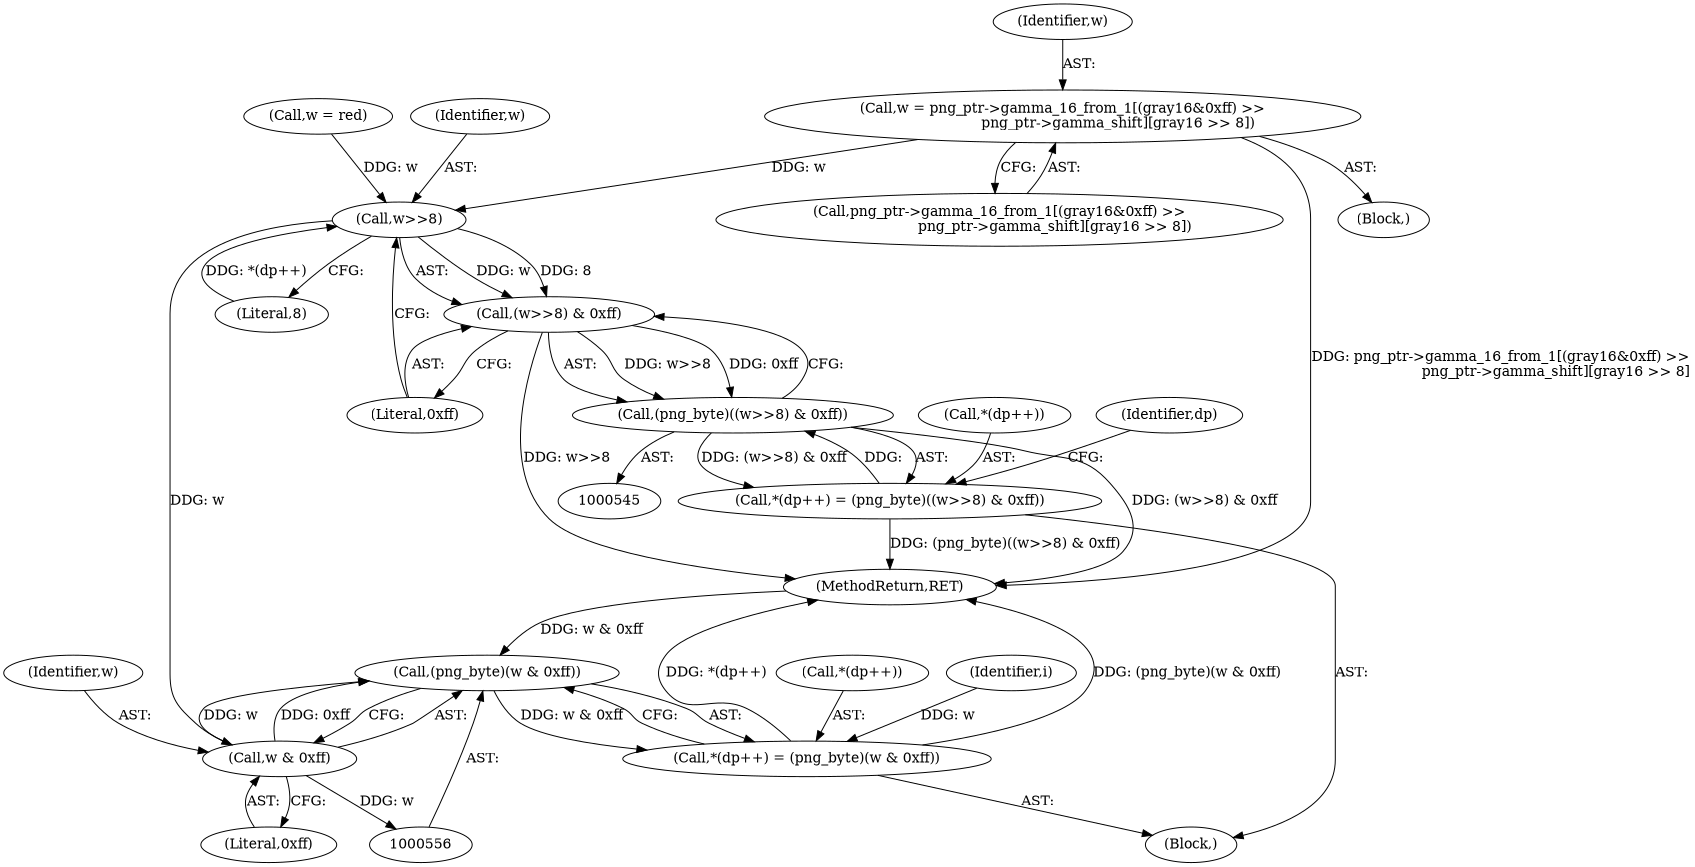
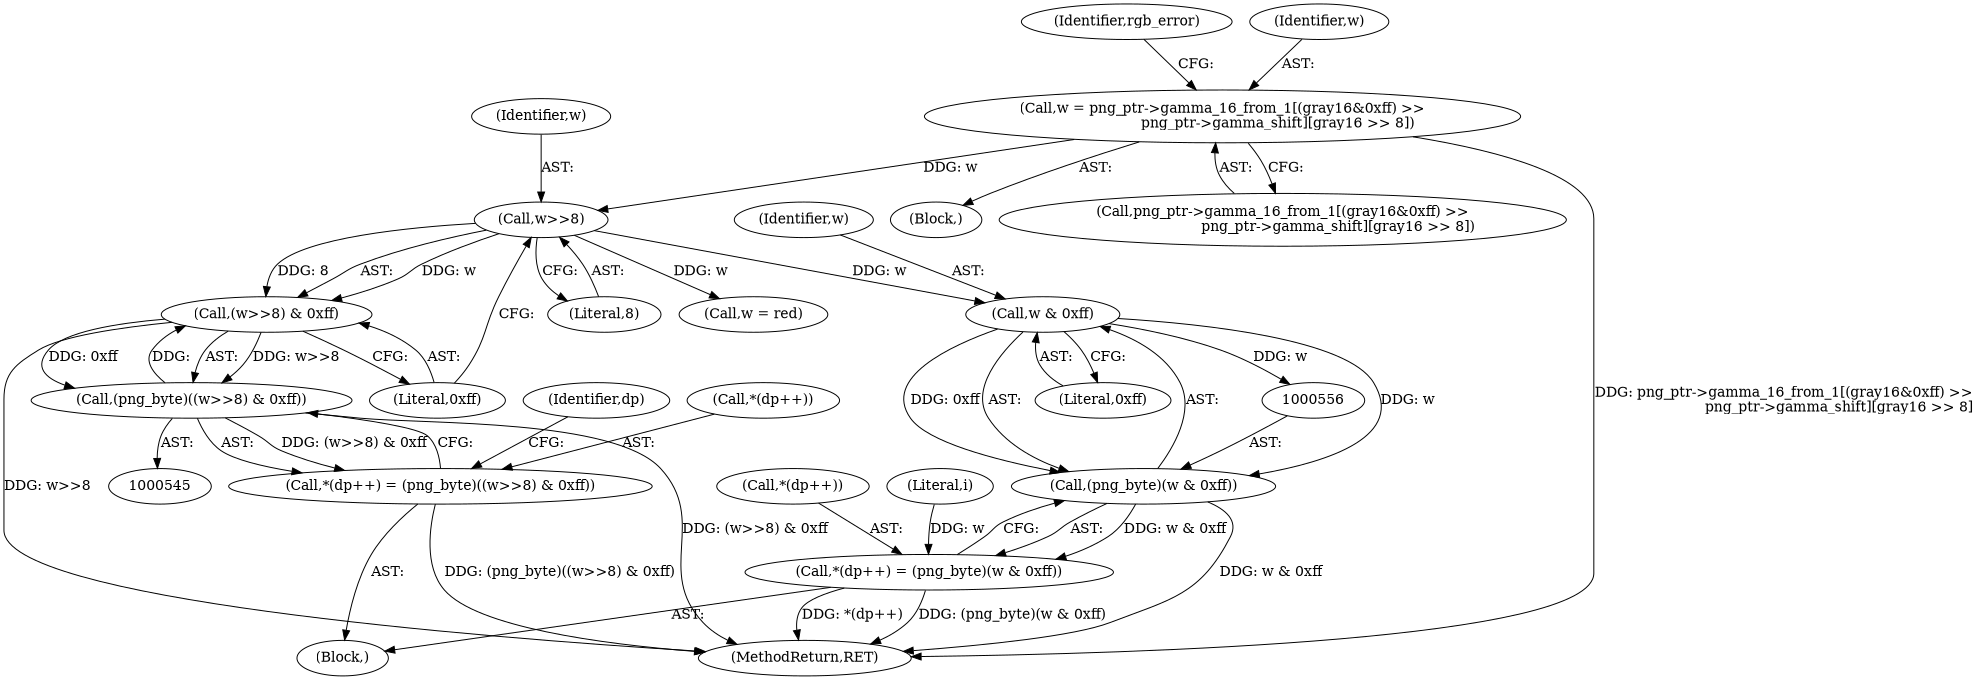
node "(Identifier,rgb_error)": added
edge "(Call,w = red)" -> "(Call,w>>8)": reversed
edge "(Literal,8)" -> "(Call,w>>8)": label "DDG: *(dp++)" -> "AST: "
edge "(Call,(png_byte)((w>>8) & 0xff))" -> "(Call,(w>>8) & 0xff)": label "CFG: " -> "DDG: "
edge "(Call,*(dp++) = (png_byte)((w>>8) & 0xff))" -> "(Call,(png_byte)((w>>8) & 0xff))": label "DDG: " -> "CFG: "
edge "(MethodReturn,RET)" -> "(Call,(png_byte)(w & 0xff))": reversed
node "(Identifier,i)": label "(Identifier,i)" -> "(Literal,i)"
edge "(Call,(png_byte)(w & 0xff))" -> "(Call,w & 0xff)": label "CFG: " -> "AST: "
